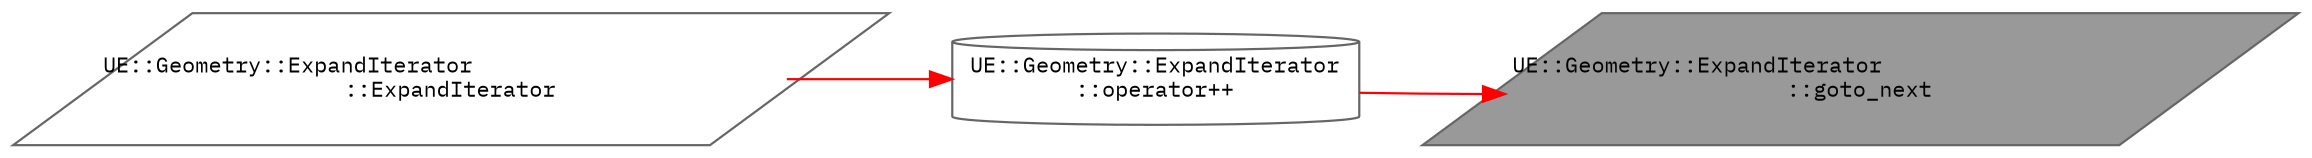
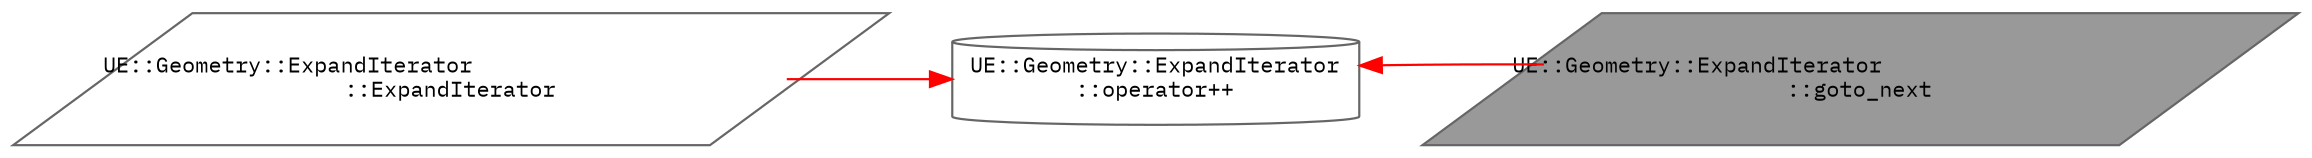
edge "UE::Geometry::ExpandIterator ::operator++" -> "UE::Geometry::ExpandIterator ::goto_next": reversed
